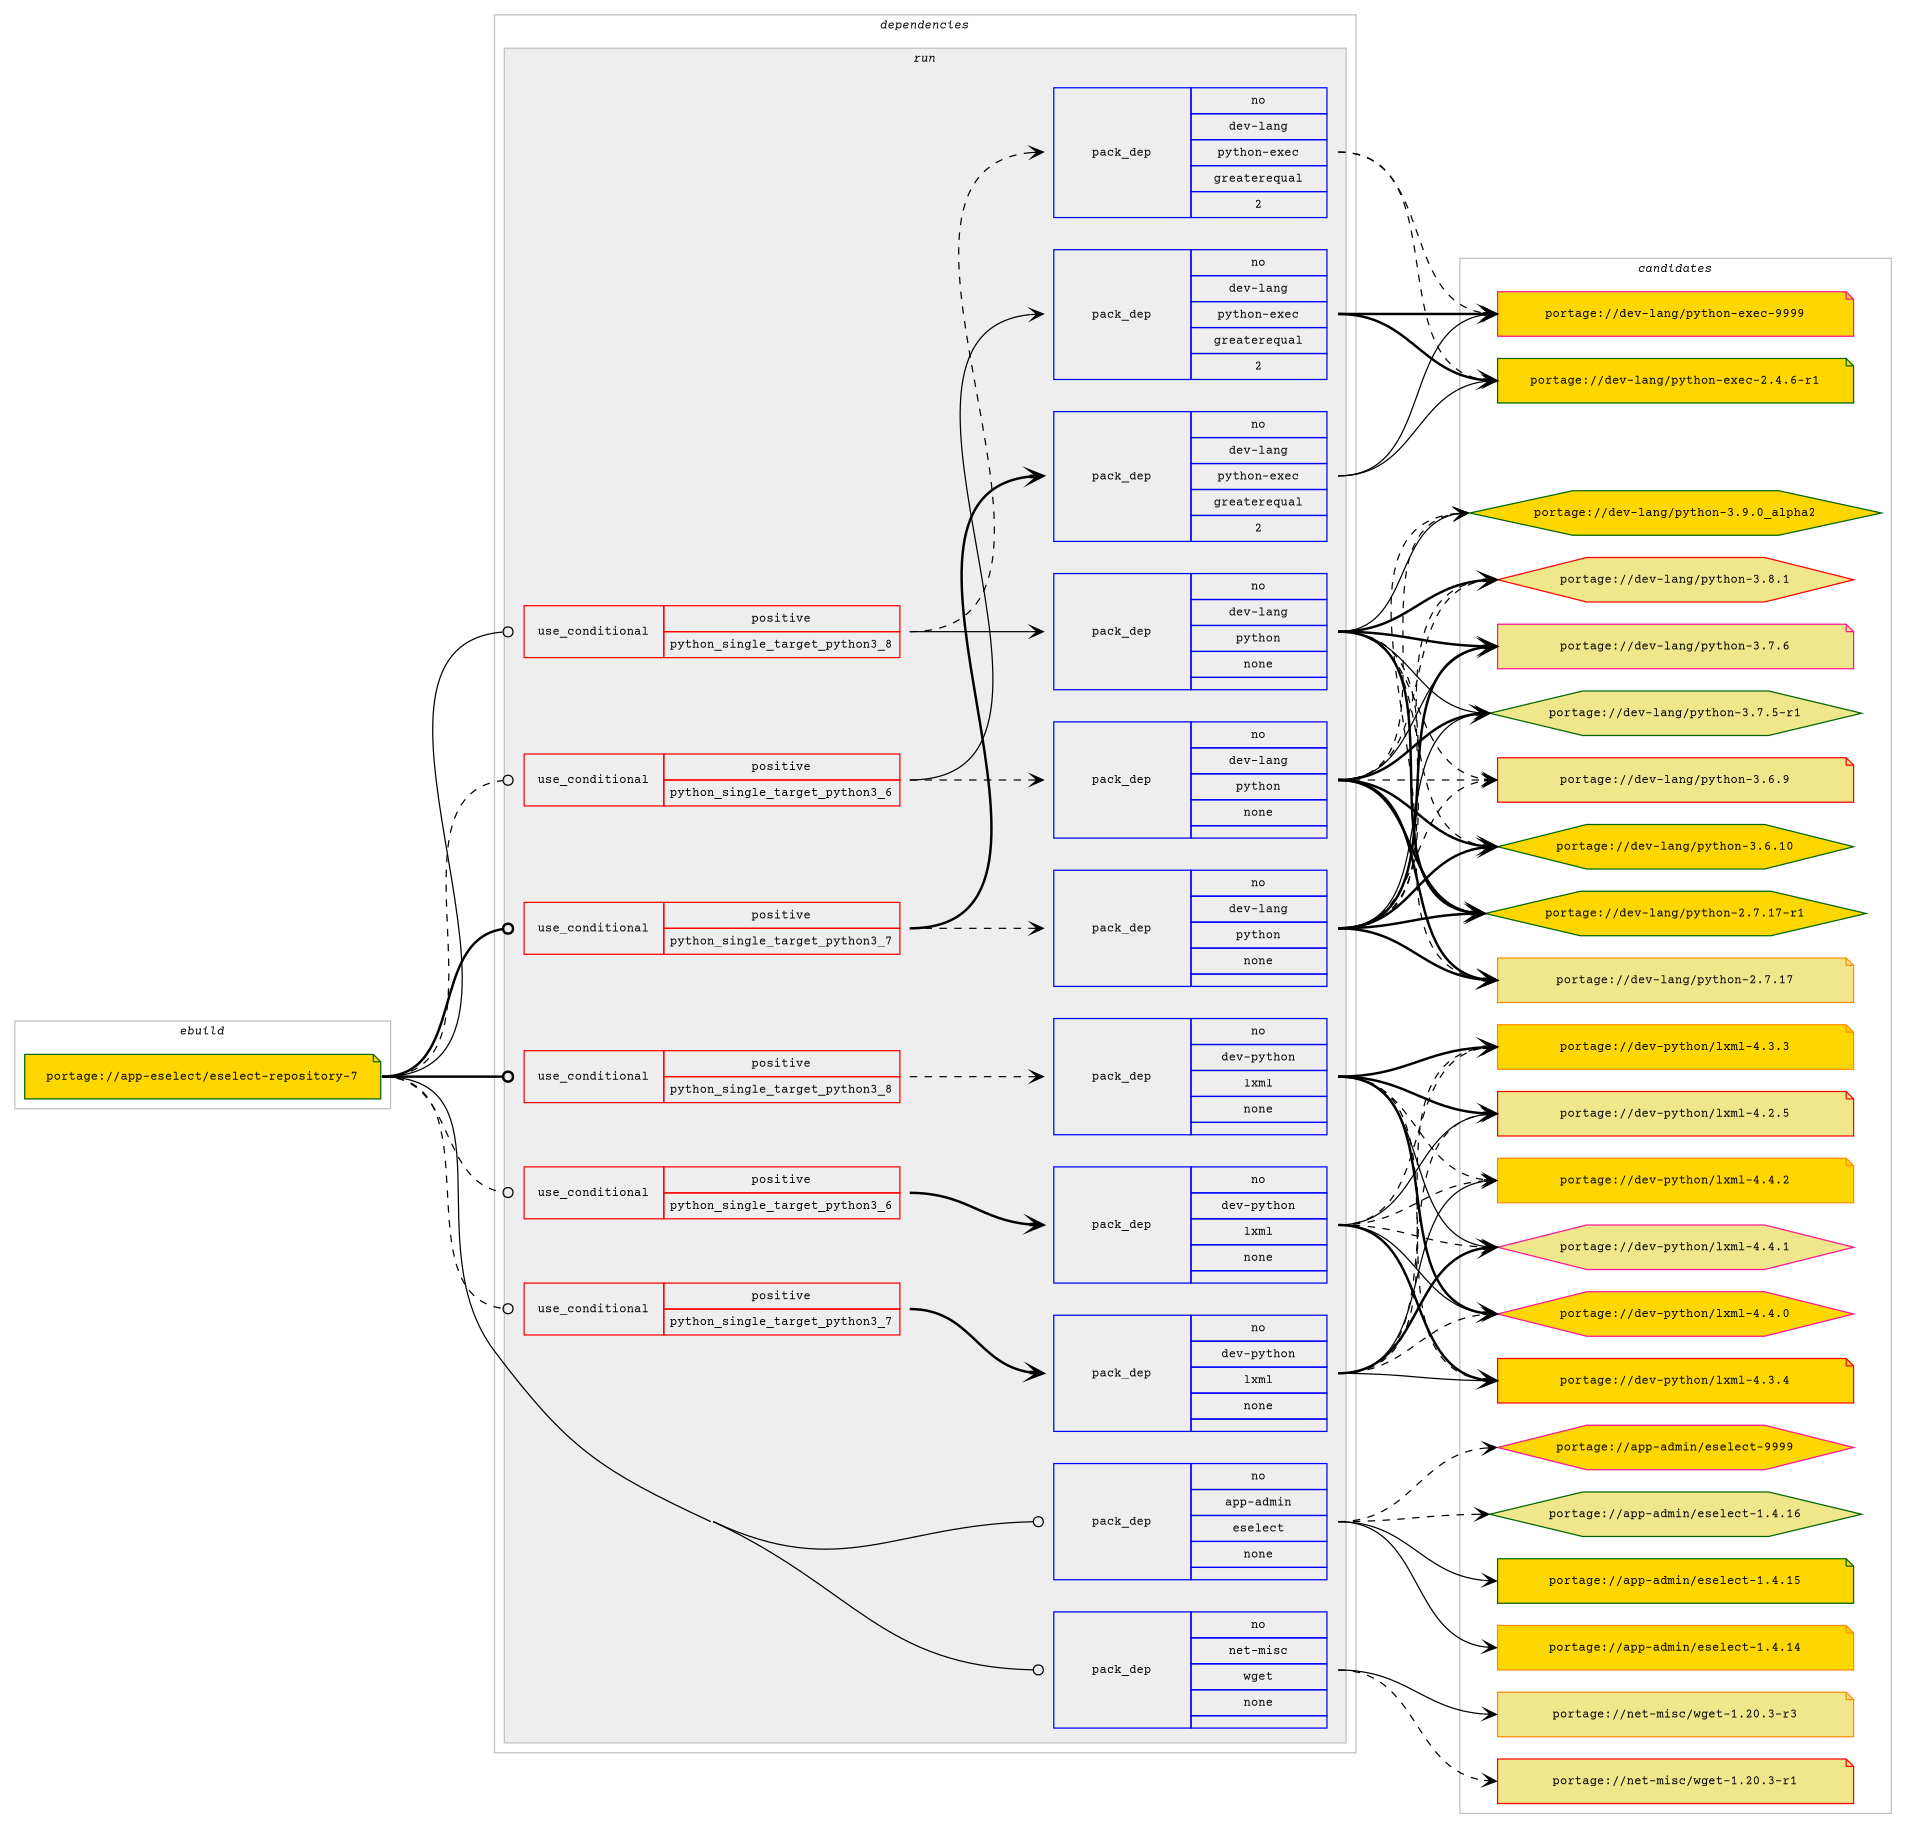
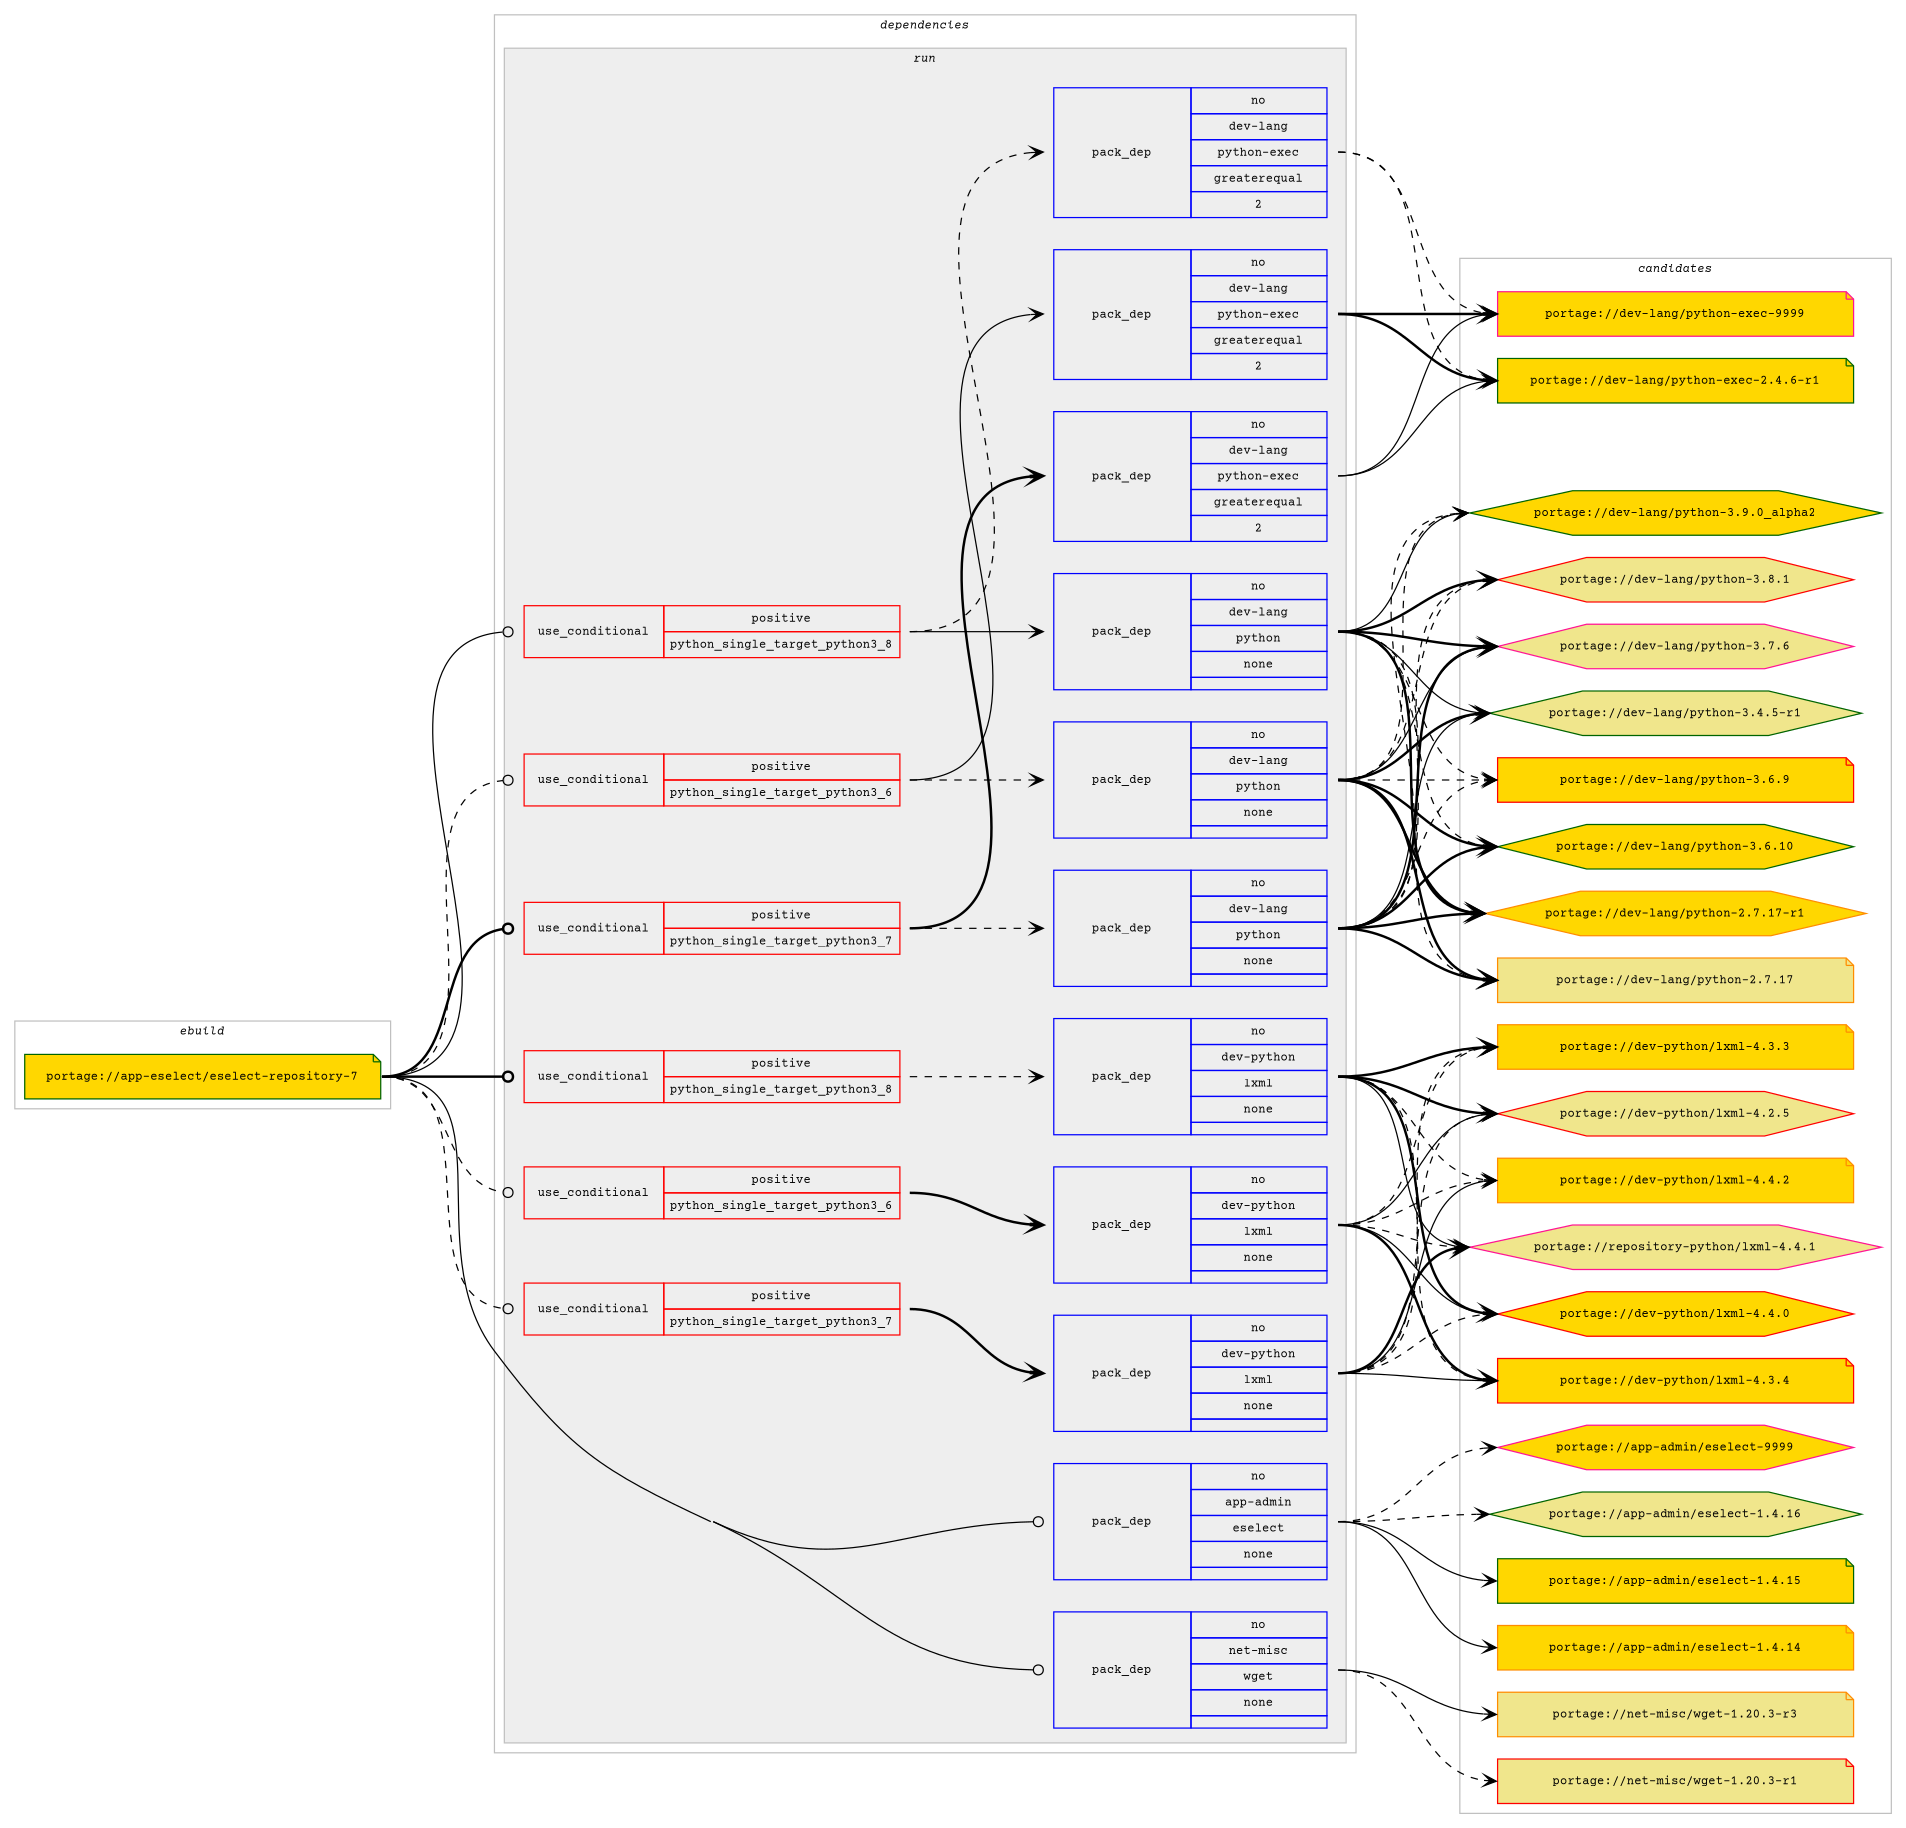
node "portage://dev-lang/python-3.7.6": shape note -> hexagon
node "portage://dev-lang/python-3.7.5-r1": label "portage://dev-lang/python-3.7.5-r1" -> "portage://dev-lang/python-3.4.5-r1"
node "portage://dev-lang/python-3.6.9": fillcolor khaki -> gold
node "portage://dev-lang/python-2.7.17-r1": color darkgreen -> darkorange
node "portage://dev-python/lxml-4.2.5": shape note -> hexagon
node "portage://dev-python/lxml-4.4.1": label "portage://dev-python/lxml-4.4.1" -> "portage://repository-python/lxml-4.4.1"
node "portage://dev-python/lxml-4.4.0": color deeppink -> red
